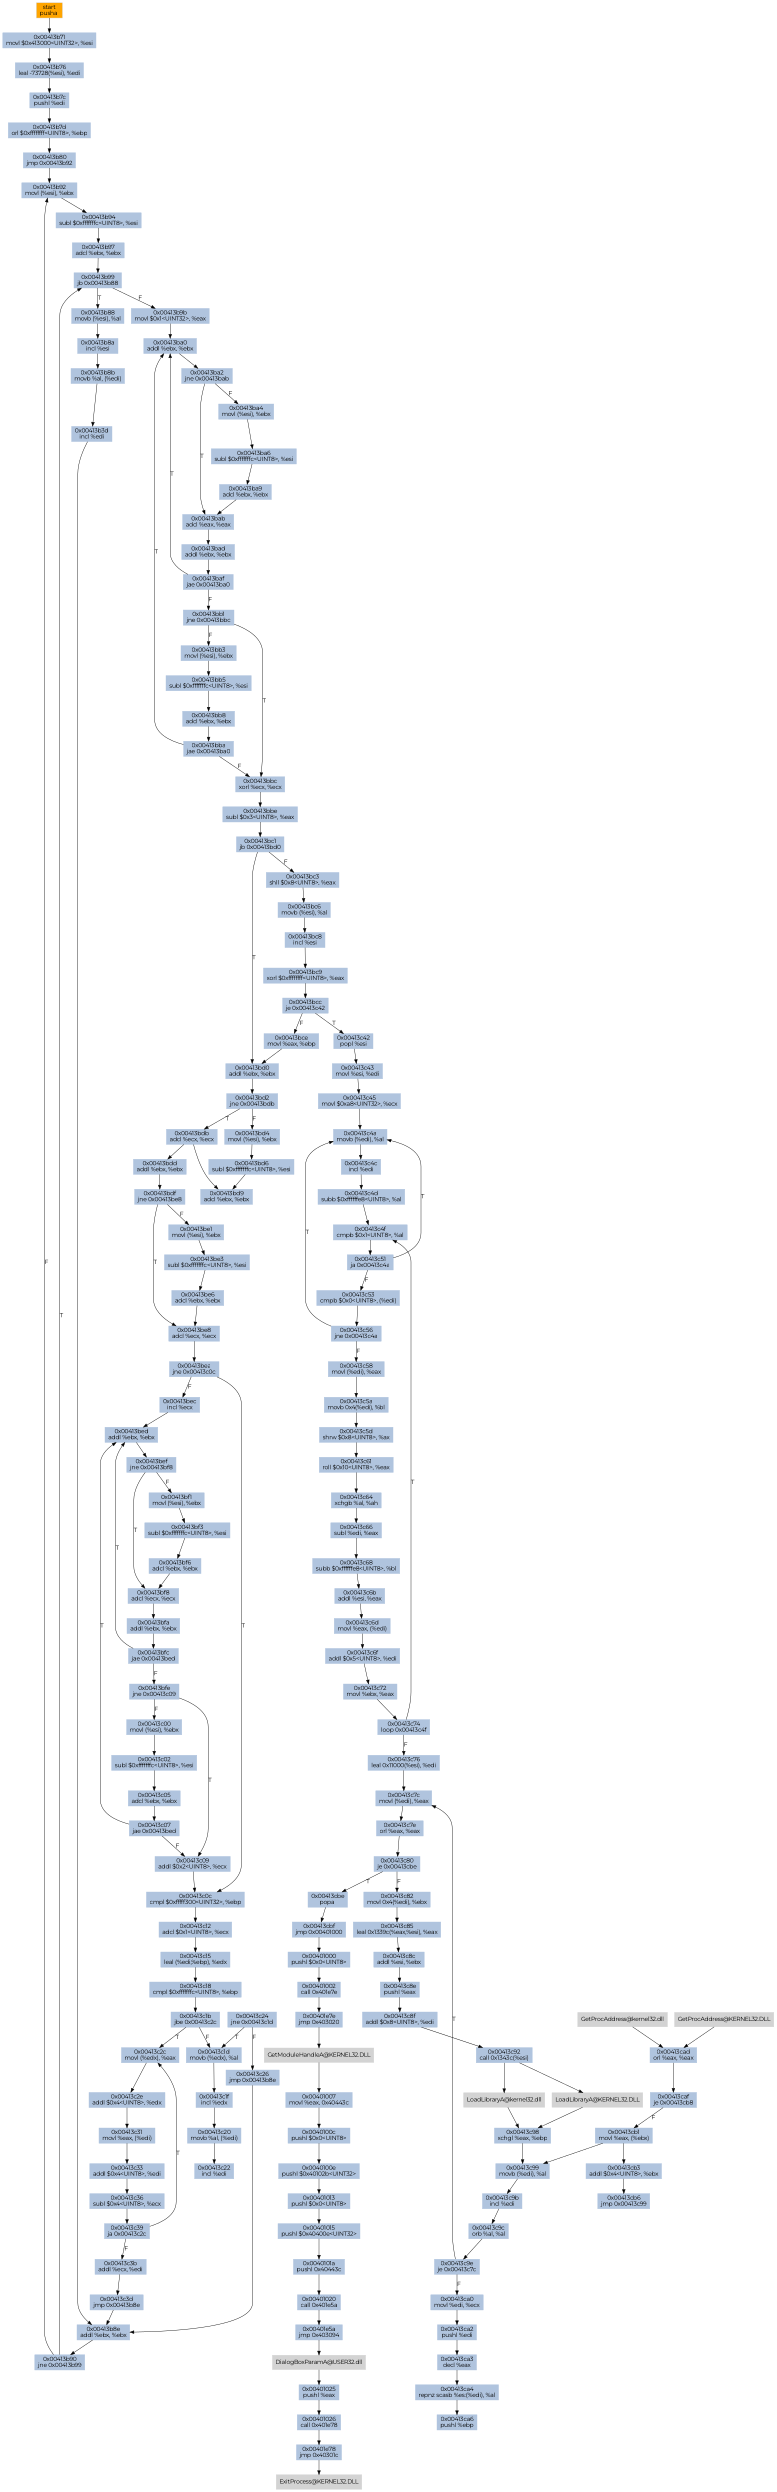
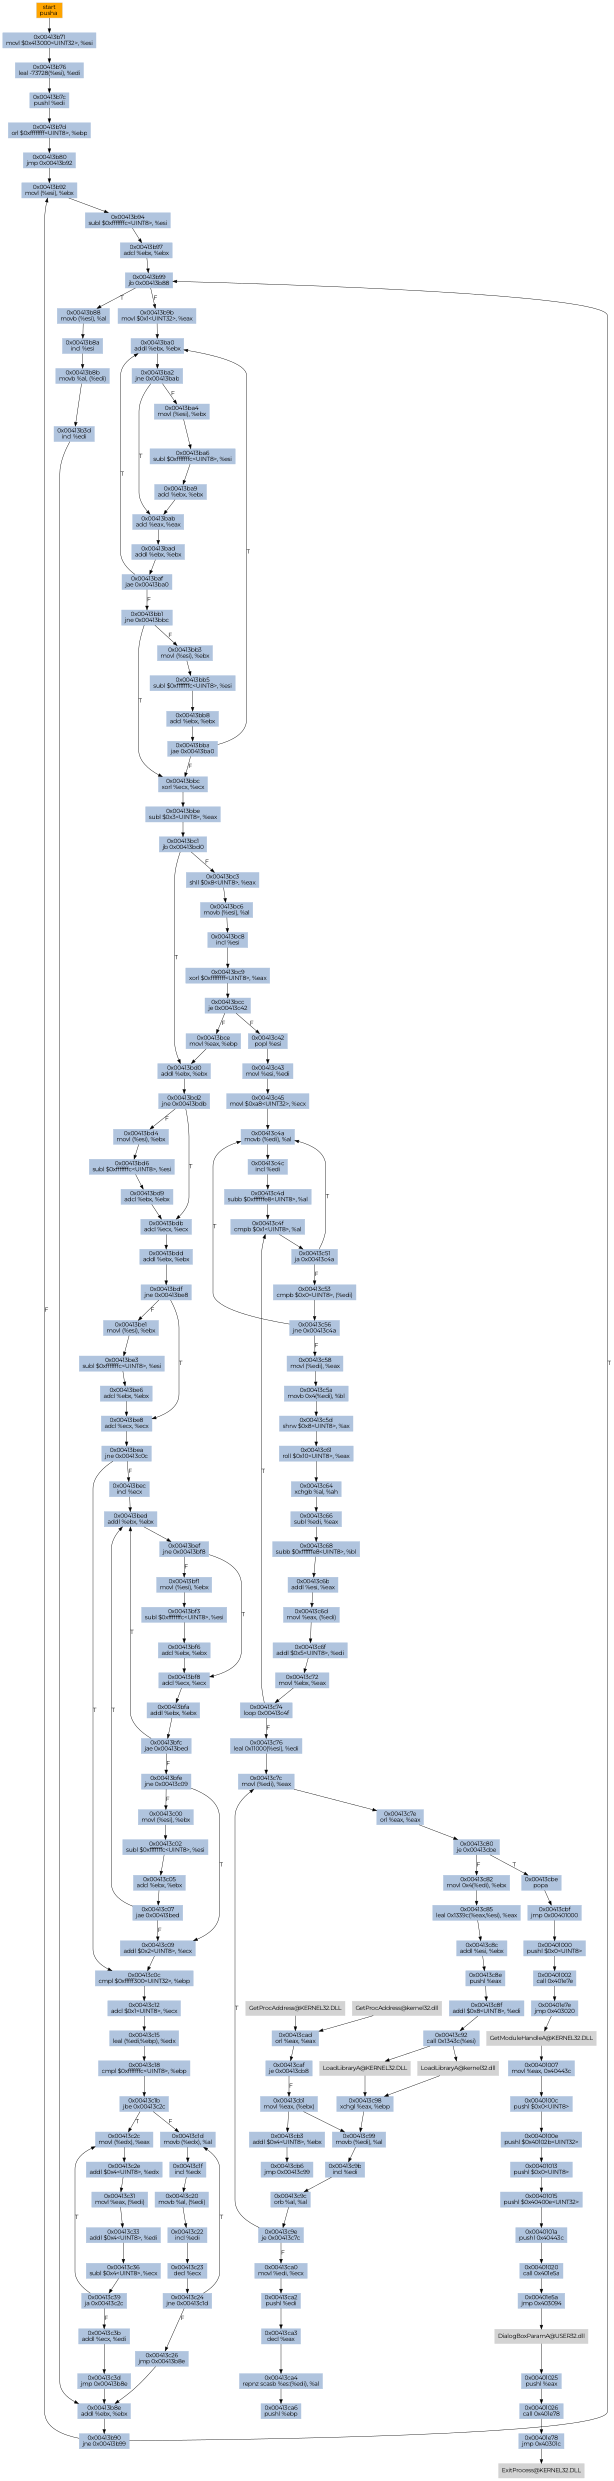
edge "0x00413bcc je 0x00413c42" -> "0x00413c42 popl %esi": label "T" -> "F"
edge "0x00413bdb adcl %ecx, %ecx" -> "0x00413bd9 adcl %ebx, %ebx": reversed
node "0x00413c23 decl %ecx": added
